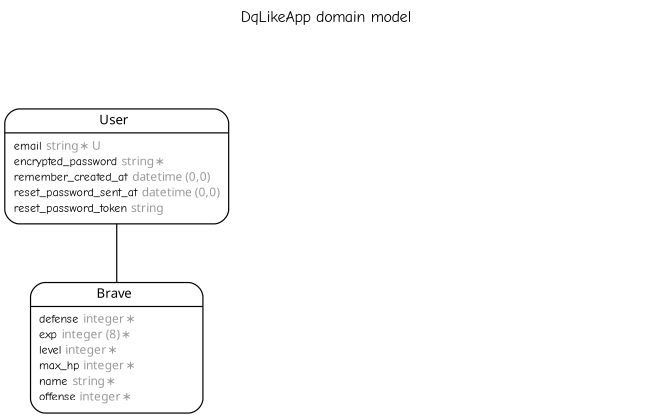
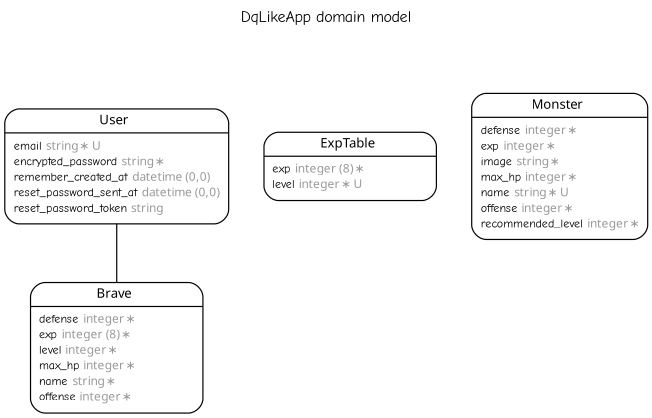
node "ExpTable": added
node "Monster": added
